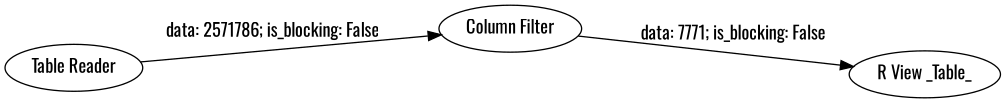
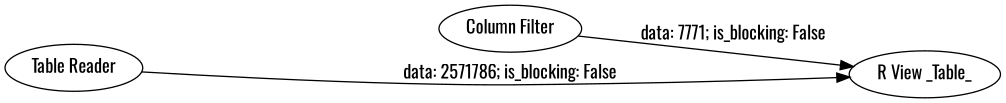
edge "Table Reader" -> "Column Filter": now "Table Reader" -> "R View _Table_"
